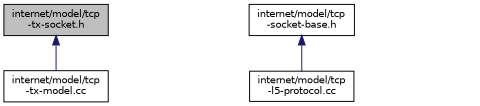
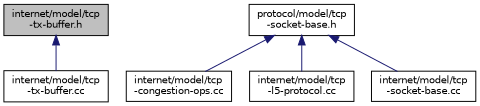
node "internet/model/tcp -tx-socket.h": label "internet/model/tcp -tx-socket.h" -> "internet/model/tcp -tx-buffer.h"
node "internet/model/tcp -socket-base.h": label "internet/model/tcp -socket-base.h" -> "protocol/model/tcp -socket-base.h"
node "internet/model/tcp -tx-model.cc": label "internet/model/tcp -tx-model.cc" -> "internet/model/tcp -tx-buffer.cc"
node "internet/model/tcp -congestion-ops.cc": added
node "internet/model/tcp -socket-base.cc": added
